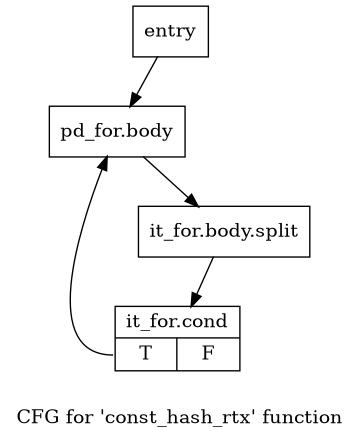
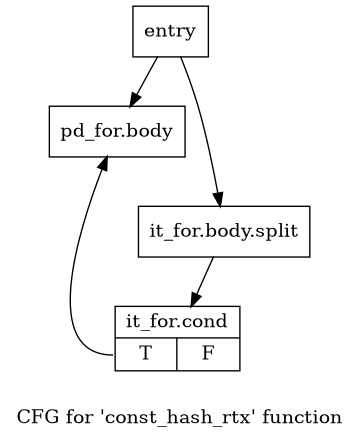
edge "pd_for.body" -> "it_for.body.split": now "entry" -> "it_for.body.split"
